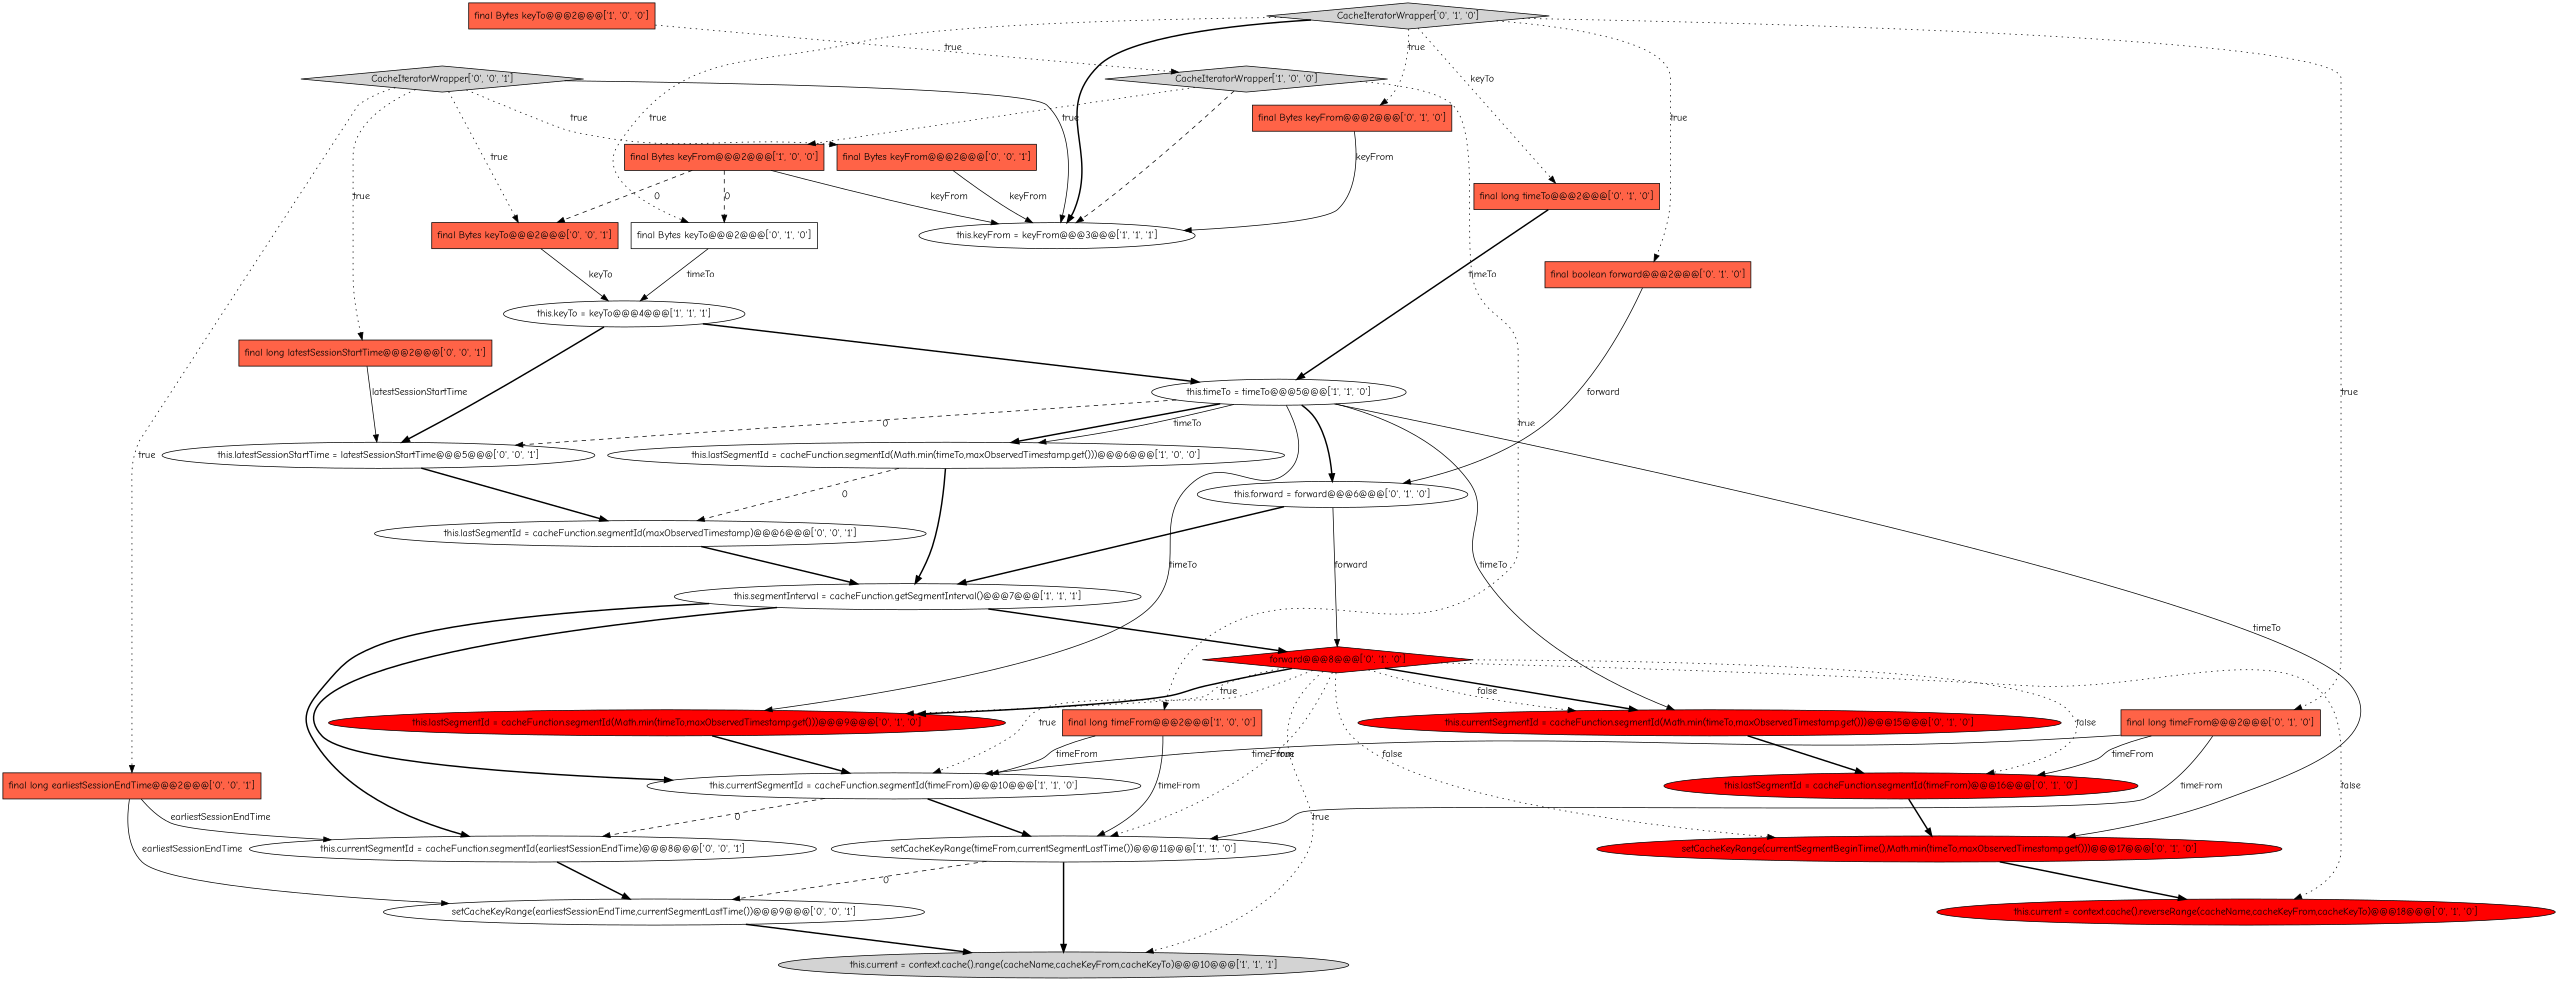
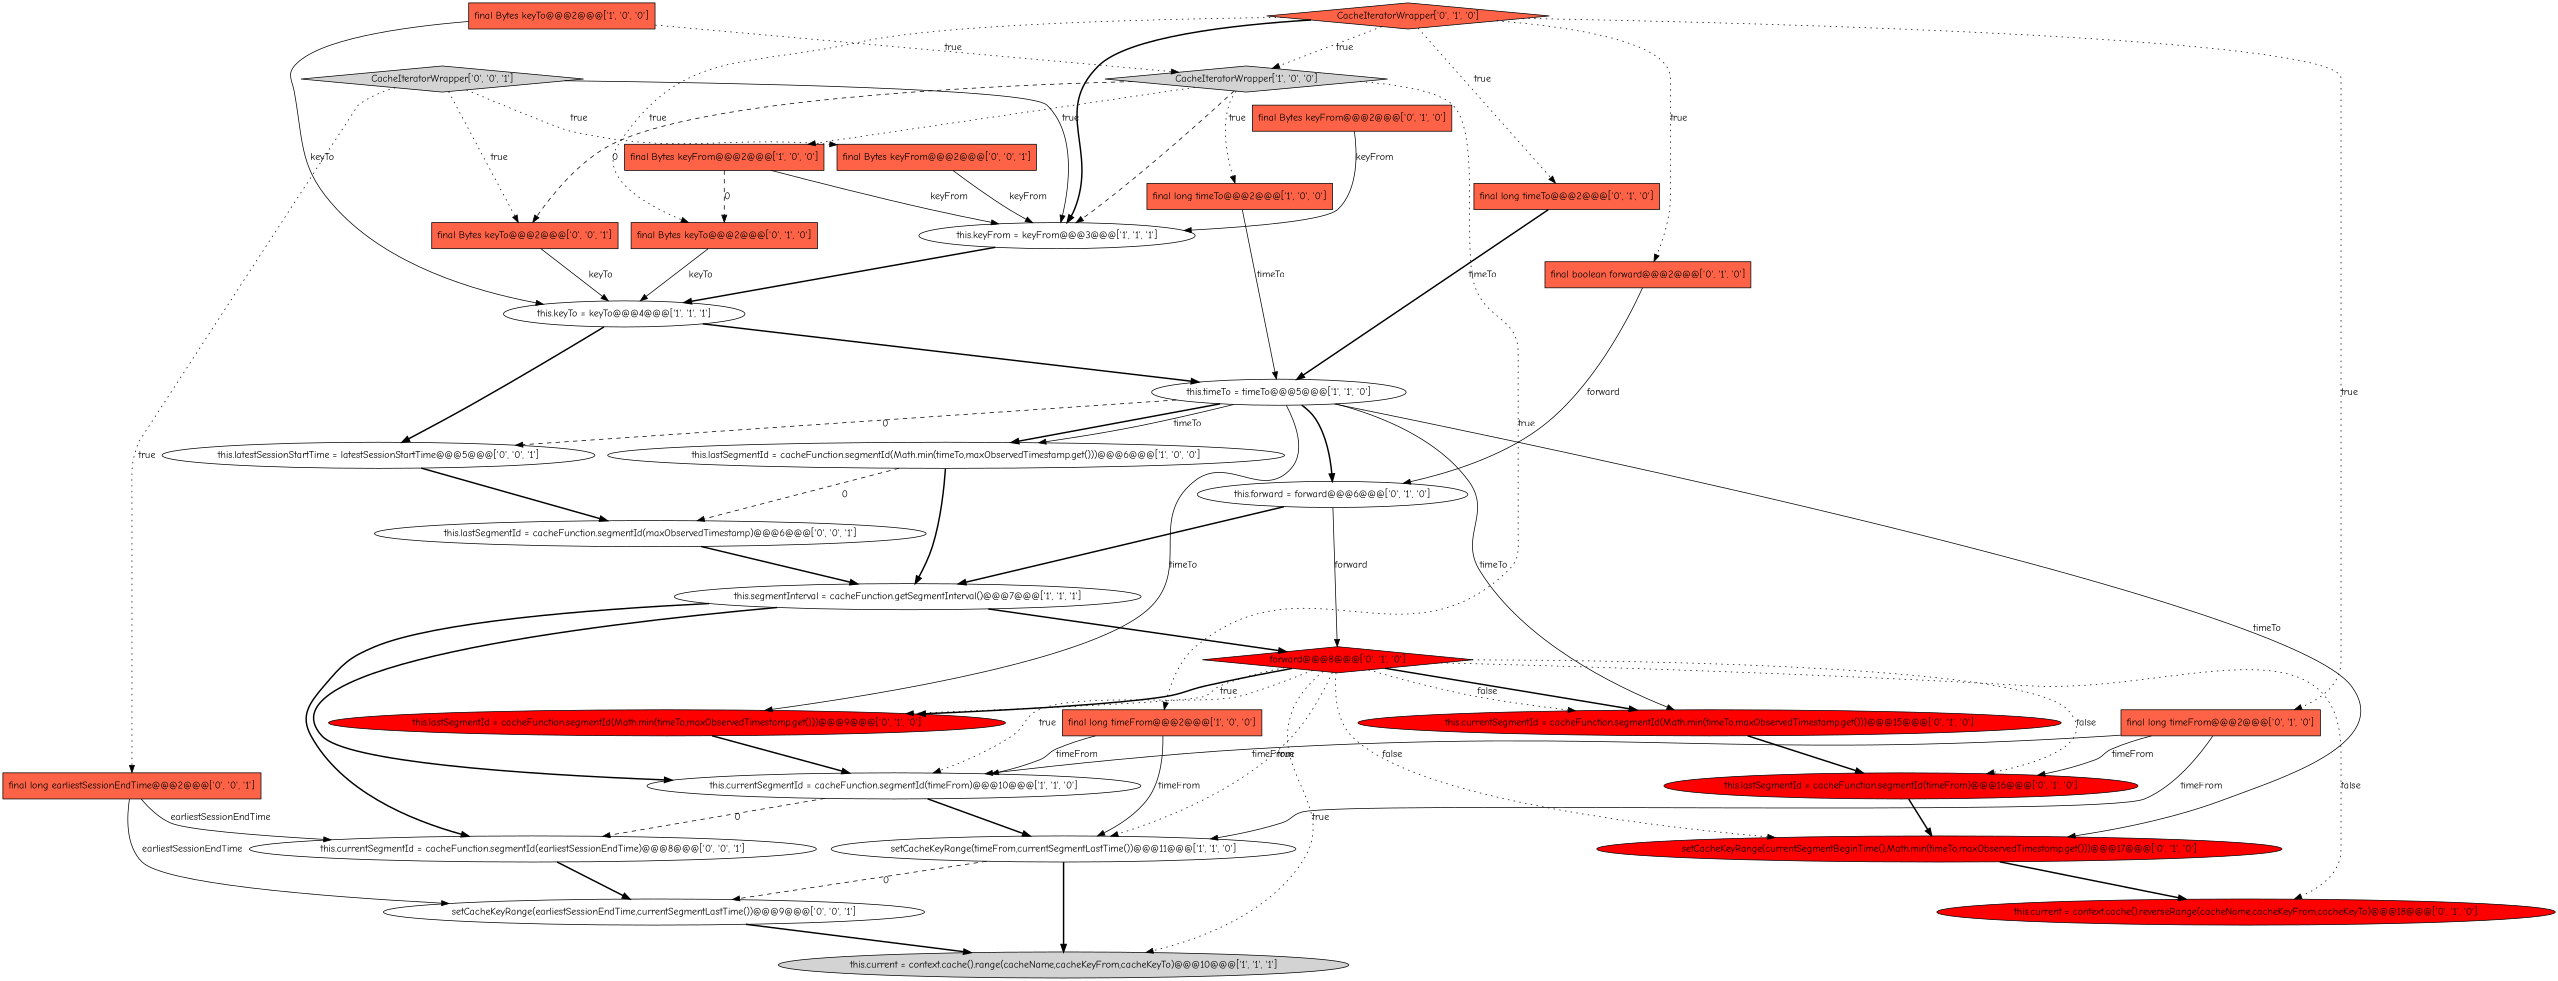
node "CacheIteratorWrapper['0', '1', '0']": fillcolor lightgray -> tomato
edge "CacheIteratorWrapper['0', '1', '0']" -> "final Bytes keyFrom@@@2@@@['0', '1', '0']": now "CacheIteratorWrapper['0', '1', '0']" -> "CacheIteratorWrapper['1', '0', '0']"
edge "CacheIteratorWrapper['0', '1', '0']" -> "final long timeTo@@@2@@@['0', '1', '0']": label "keyTo" -> "true"
edge "final Bytes keyTo@@@2@@@['1', '0', '0']" -> "this.keyTo = keyTo@@@4@@@['1', '1', '1']": added, label "keyTo"
edge "final Bytes keyFrom@@@2@@@['1', '0', '0']" -> "final Bytes keyTo@@@2@@@['0', '0', '1']": now "CacheIteratorWrapper['1', '0', '0']" -> "final Bytes keyTo@@@2@@@['0', '0', '1']"
node "final long timeTo@@@2@@@['1', '0', '0']": added
node "final Bytes keyTo@@@2@@@['0', '1', '0']": fillcolor white -> tomato
edge "this.keyFrom = keyFrom@@@3@@@['1', '1', '1']" -> "this.keyTo = keyTo@@@4@@@['1', '1', '1']": added
edge "final Bytes keyTo@@@2@@@['0', '1', '0']" -> "this.keyTo = keyTo@@@4@@@['1', '1', '1']": label "timeTo" -> "keyTo"
node "final long latestSessionStartTime@@@2@@@['0', '0', '1']": removed
